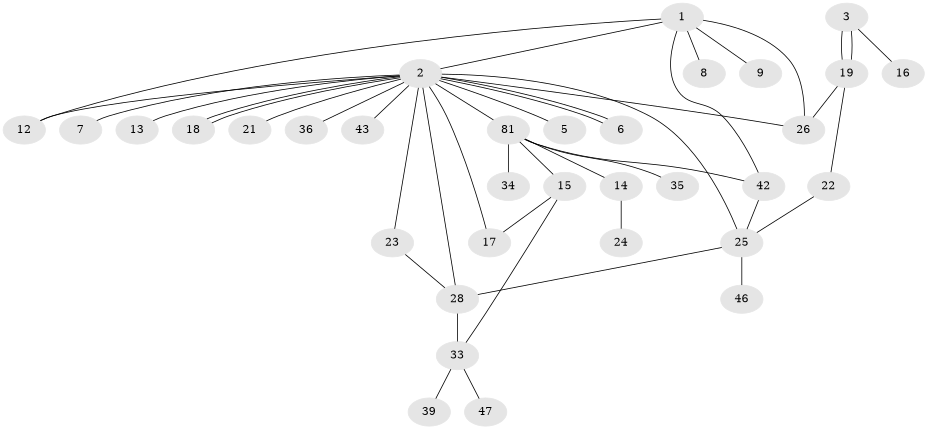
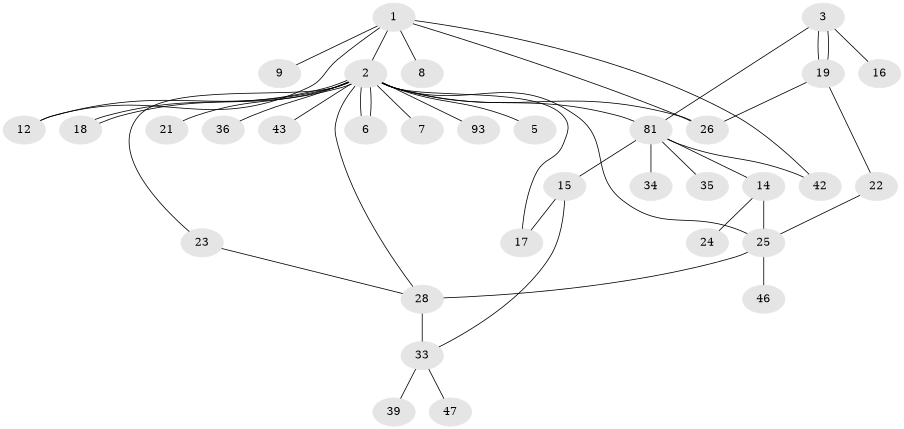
edge "3" -- "81": added
node "13": label "13" -> "93"
edge "42" -- "25": now "14" -- "25"
